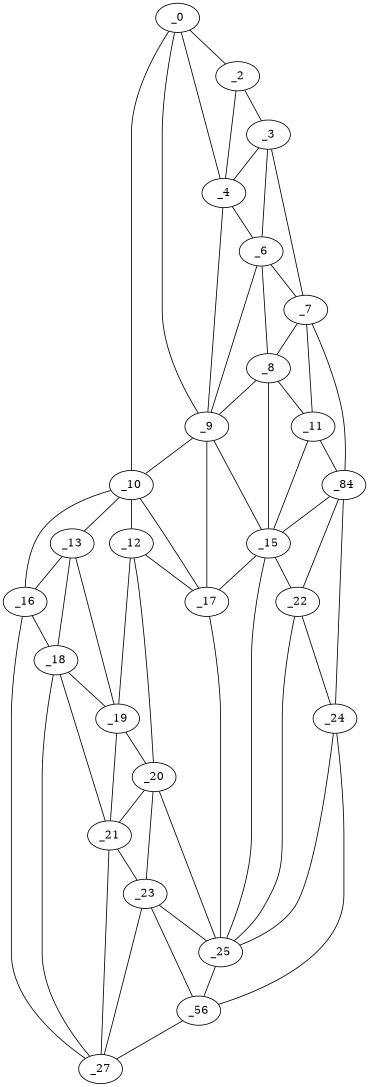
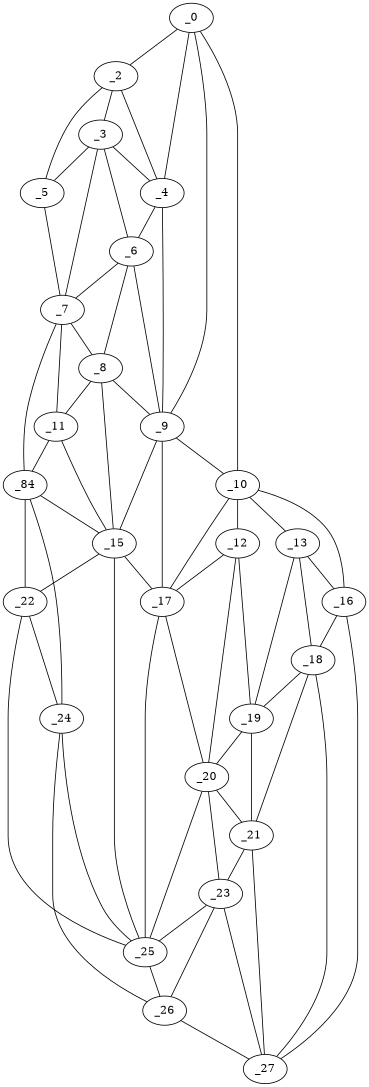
node "_5": added
edge "_17" -- "_20": added
node "_56": label "_56" -> "_26"
